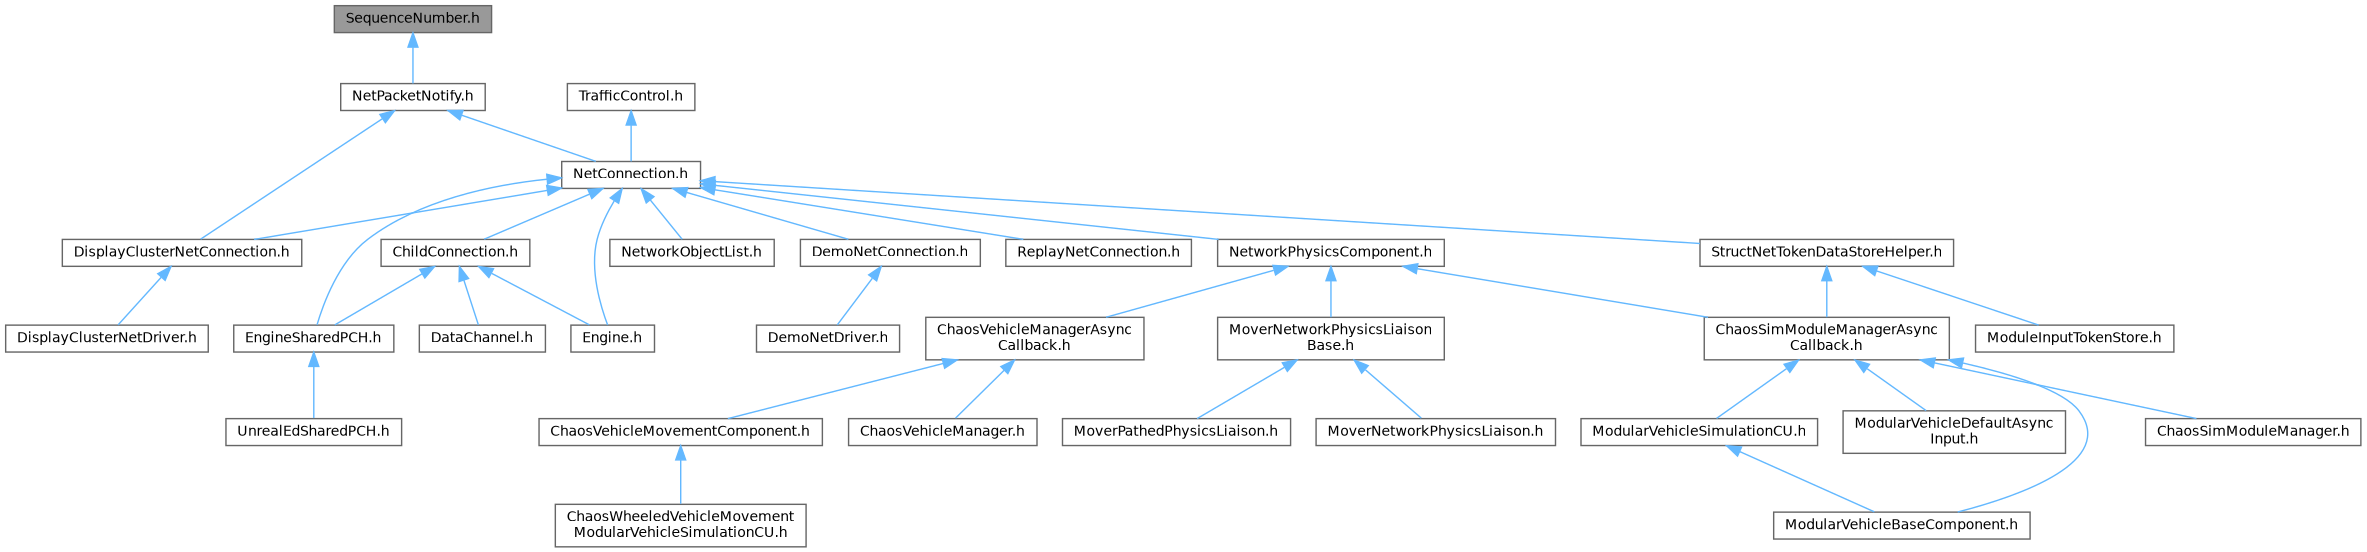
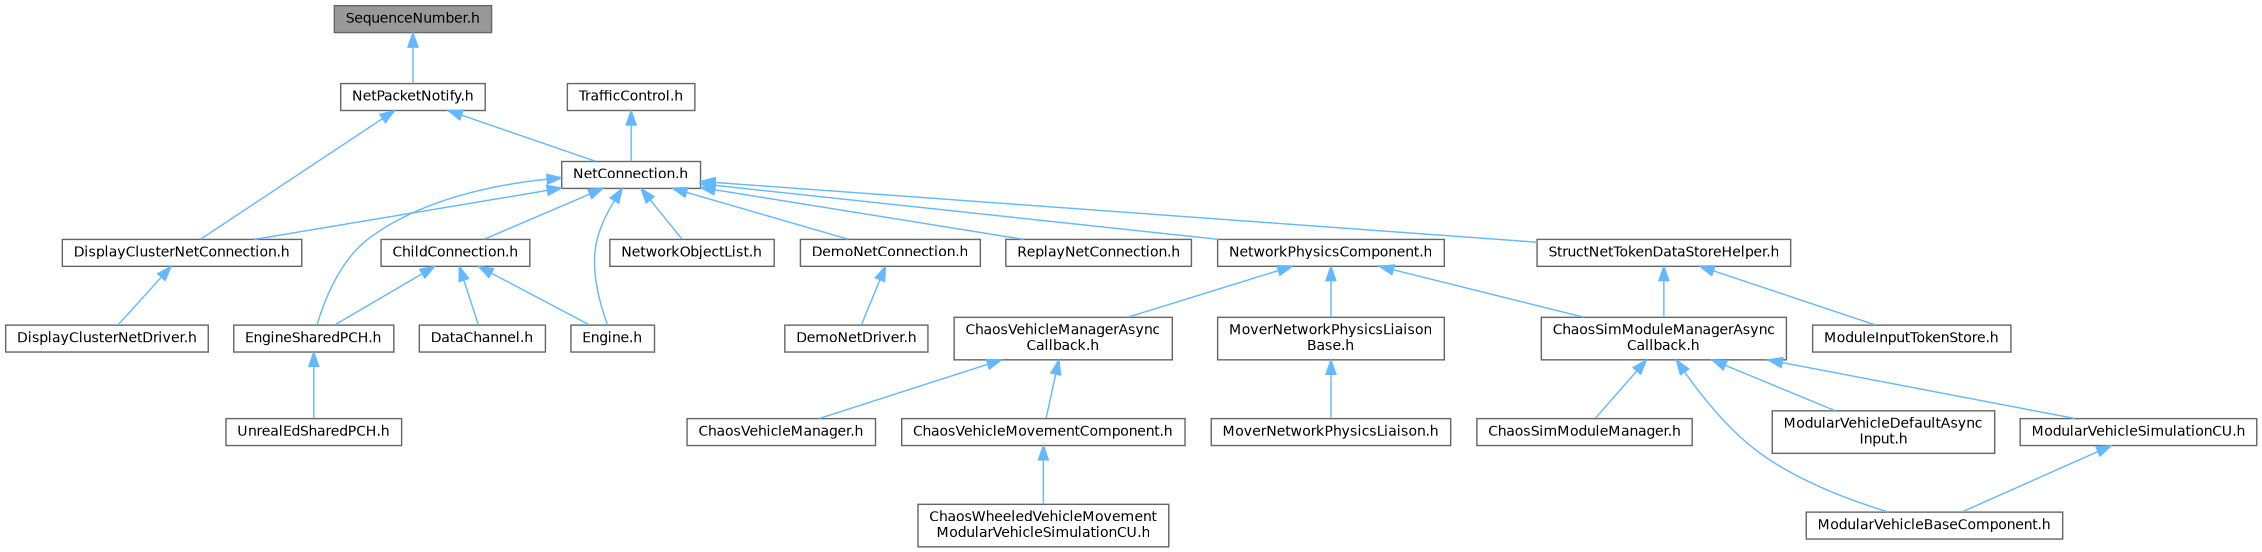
node "MoverPathedPhysicsLiaison.h": removed
